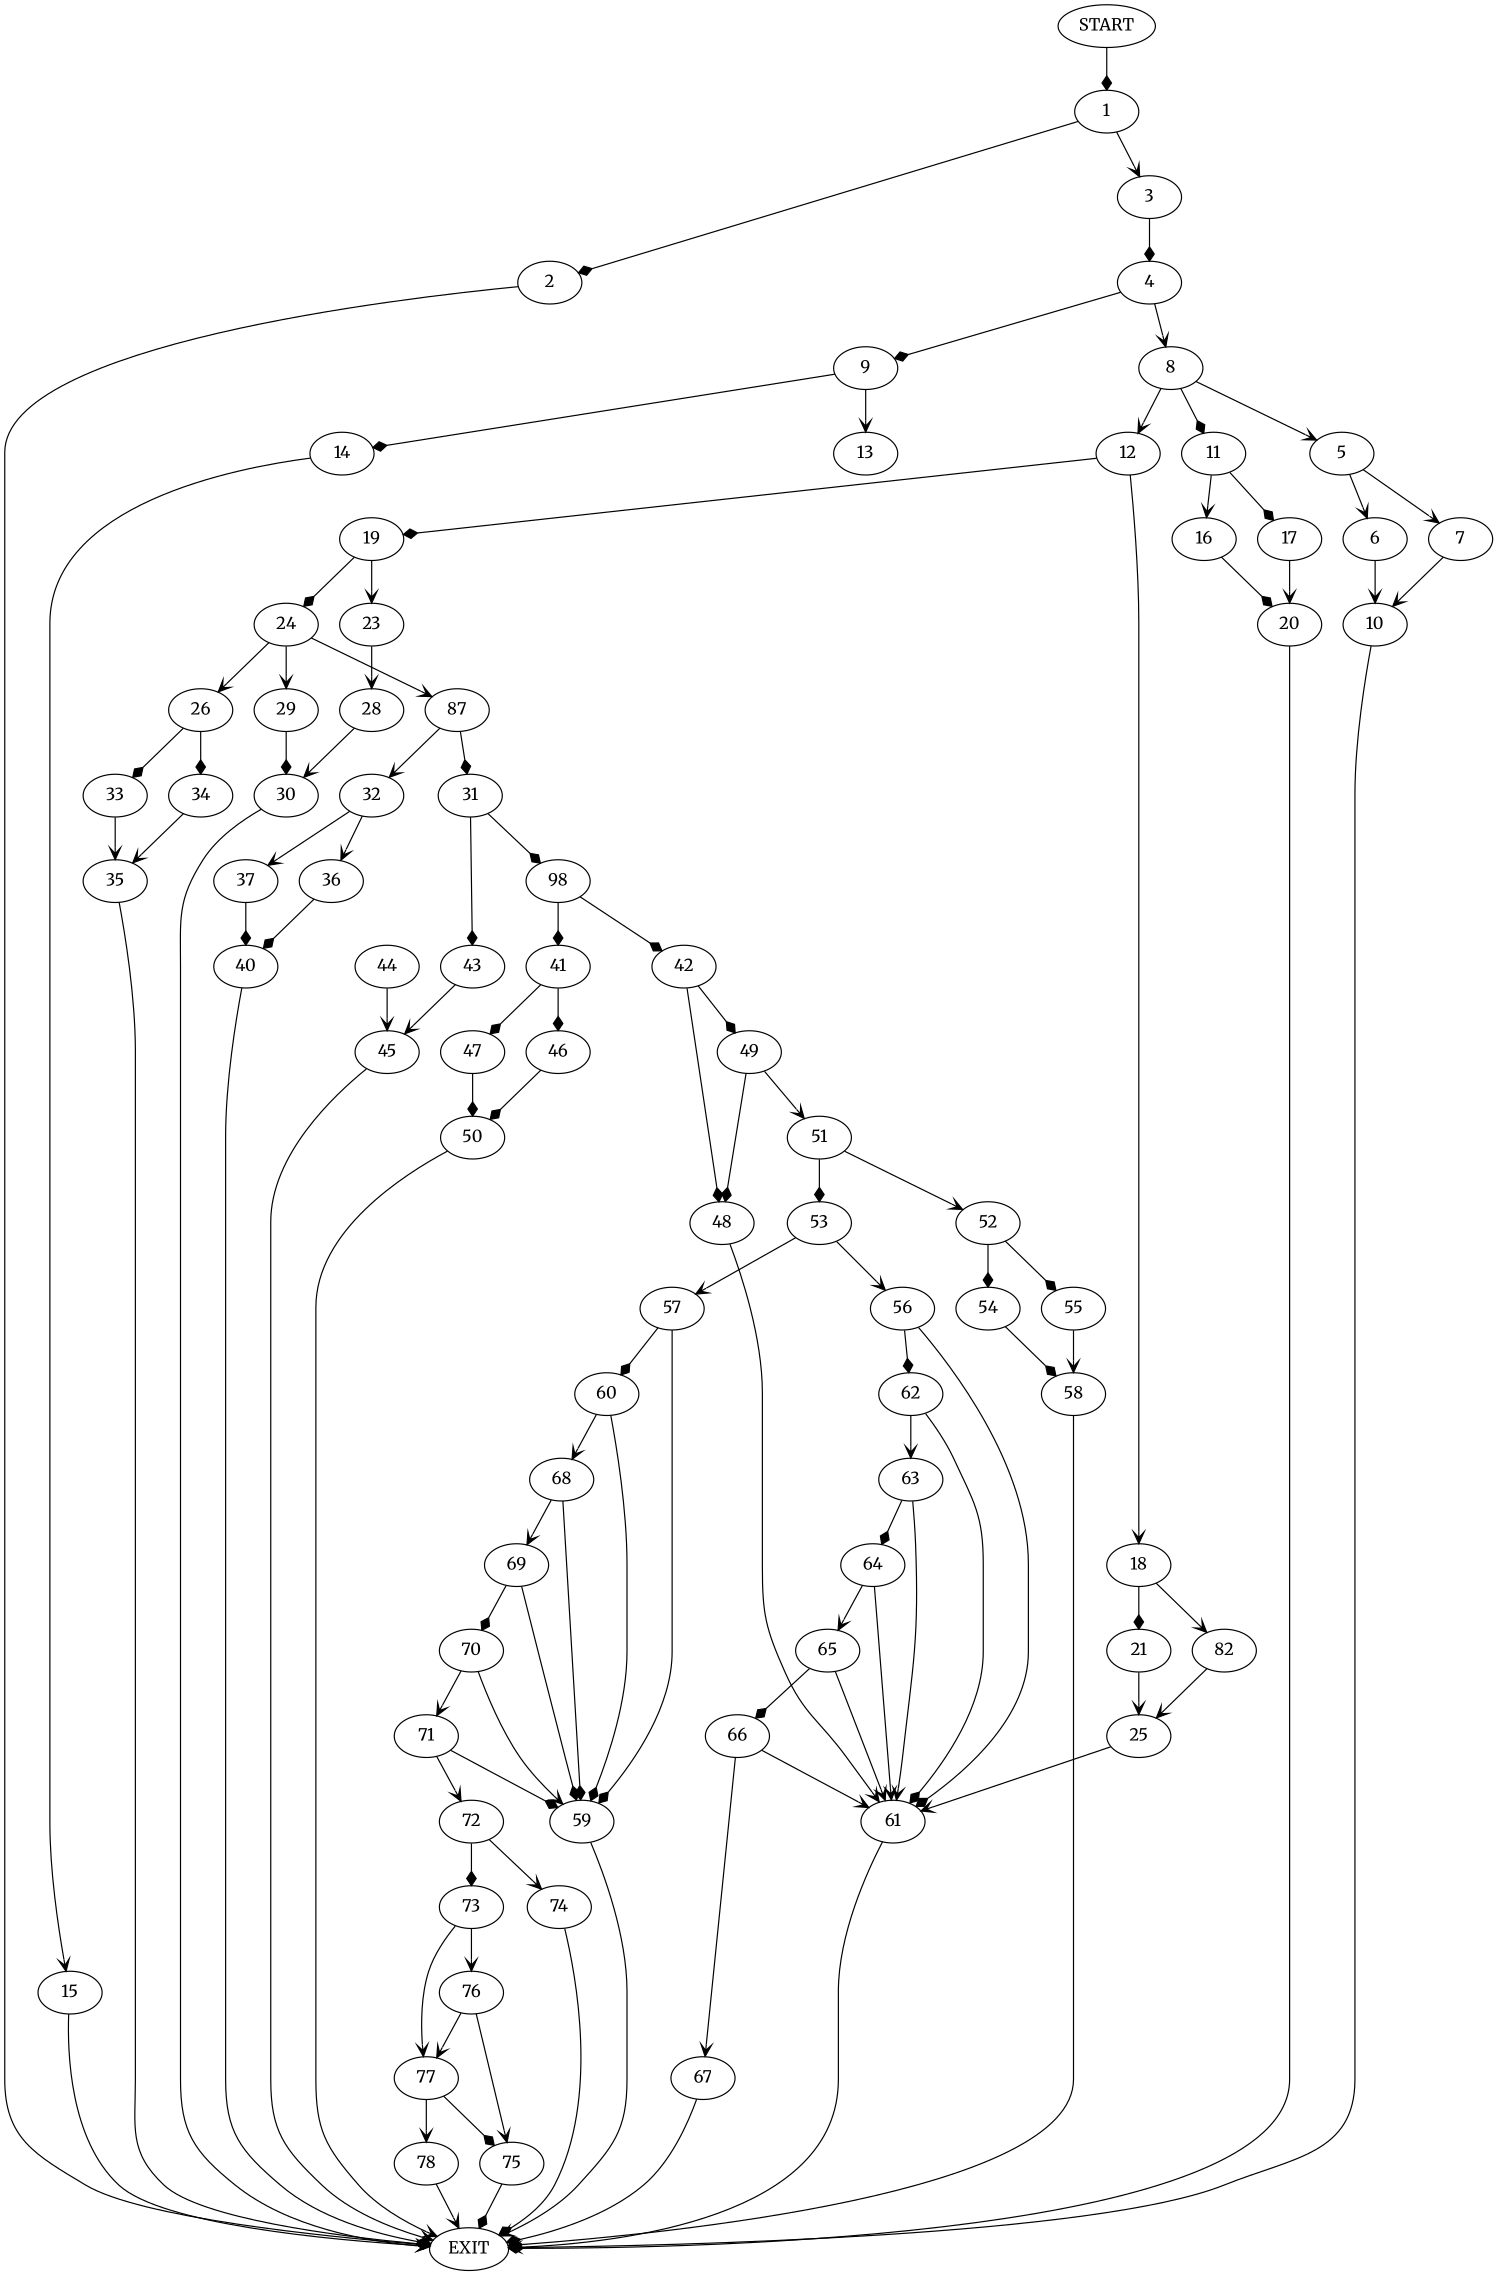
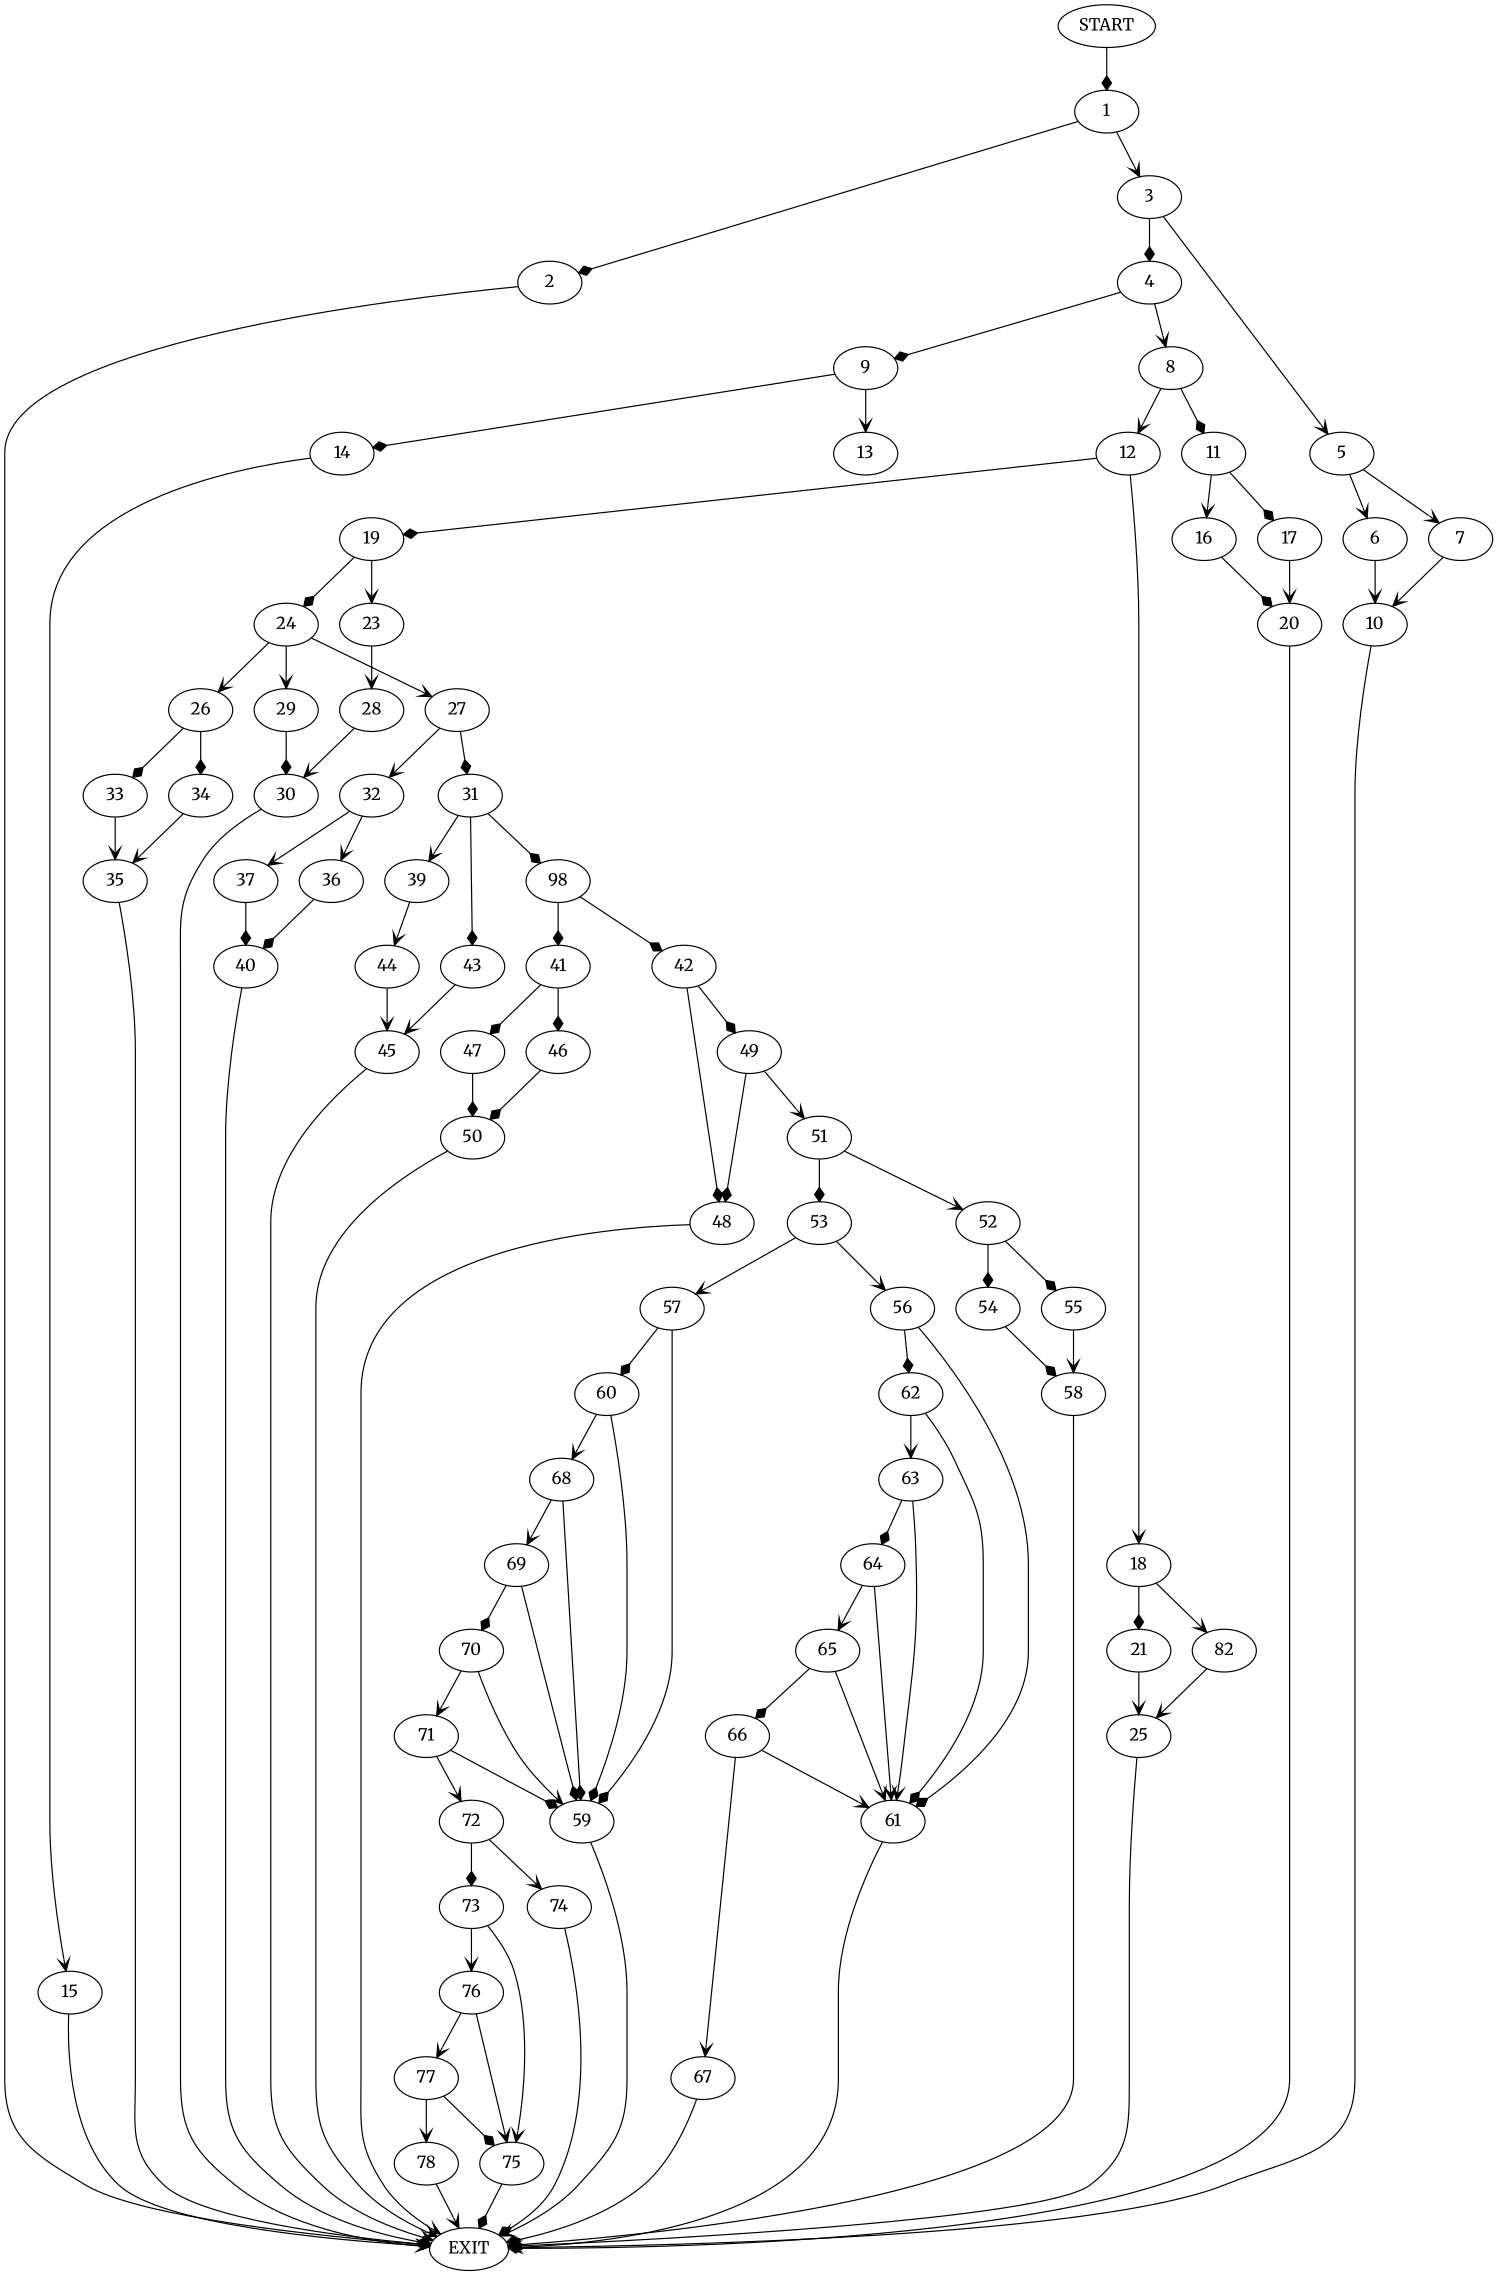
edge "8" -> "5": now "3" -> "5"
node "87": label "87" -> "27"
node "39": added
edge "48" -> "61": now "48" -> "EXIT"
edge "25" -> "61": now "25" -> "EXIT"
edge "73" -> "77": now "73" -> "75"
